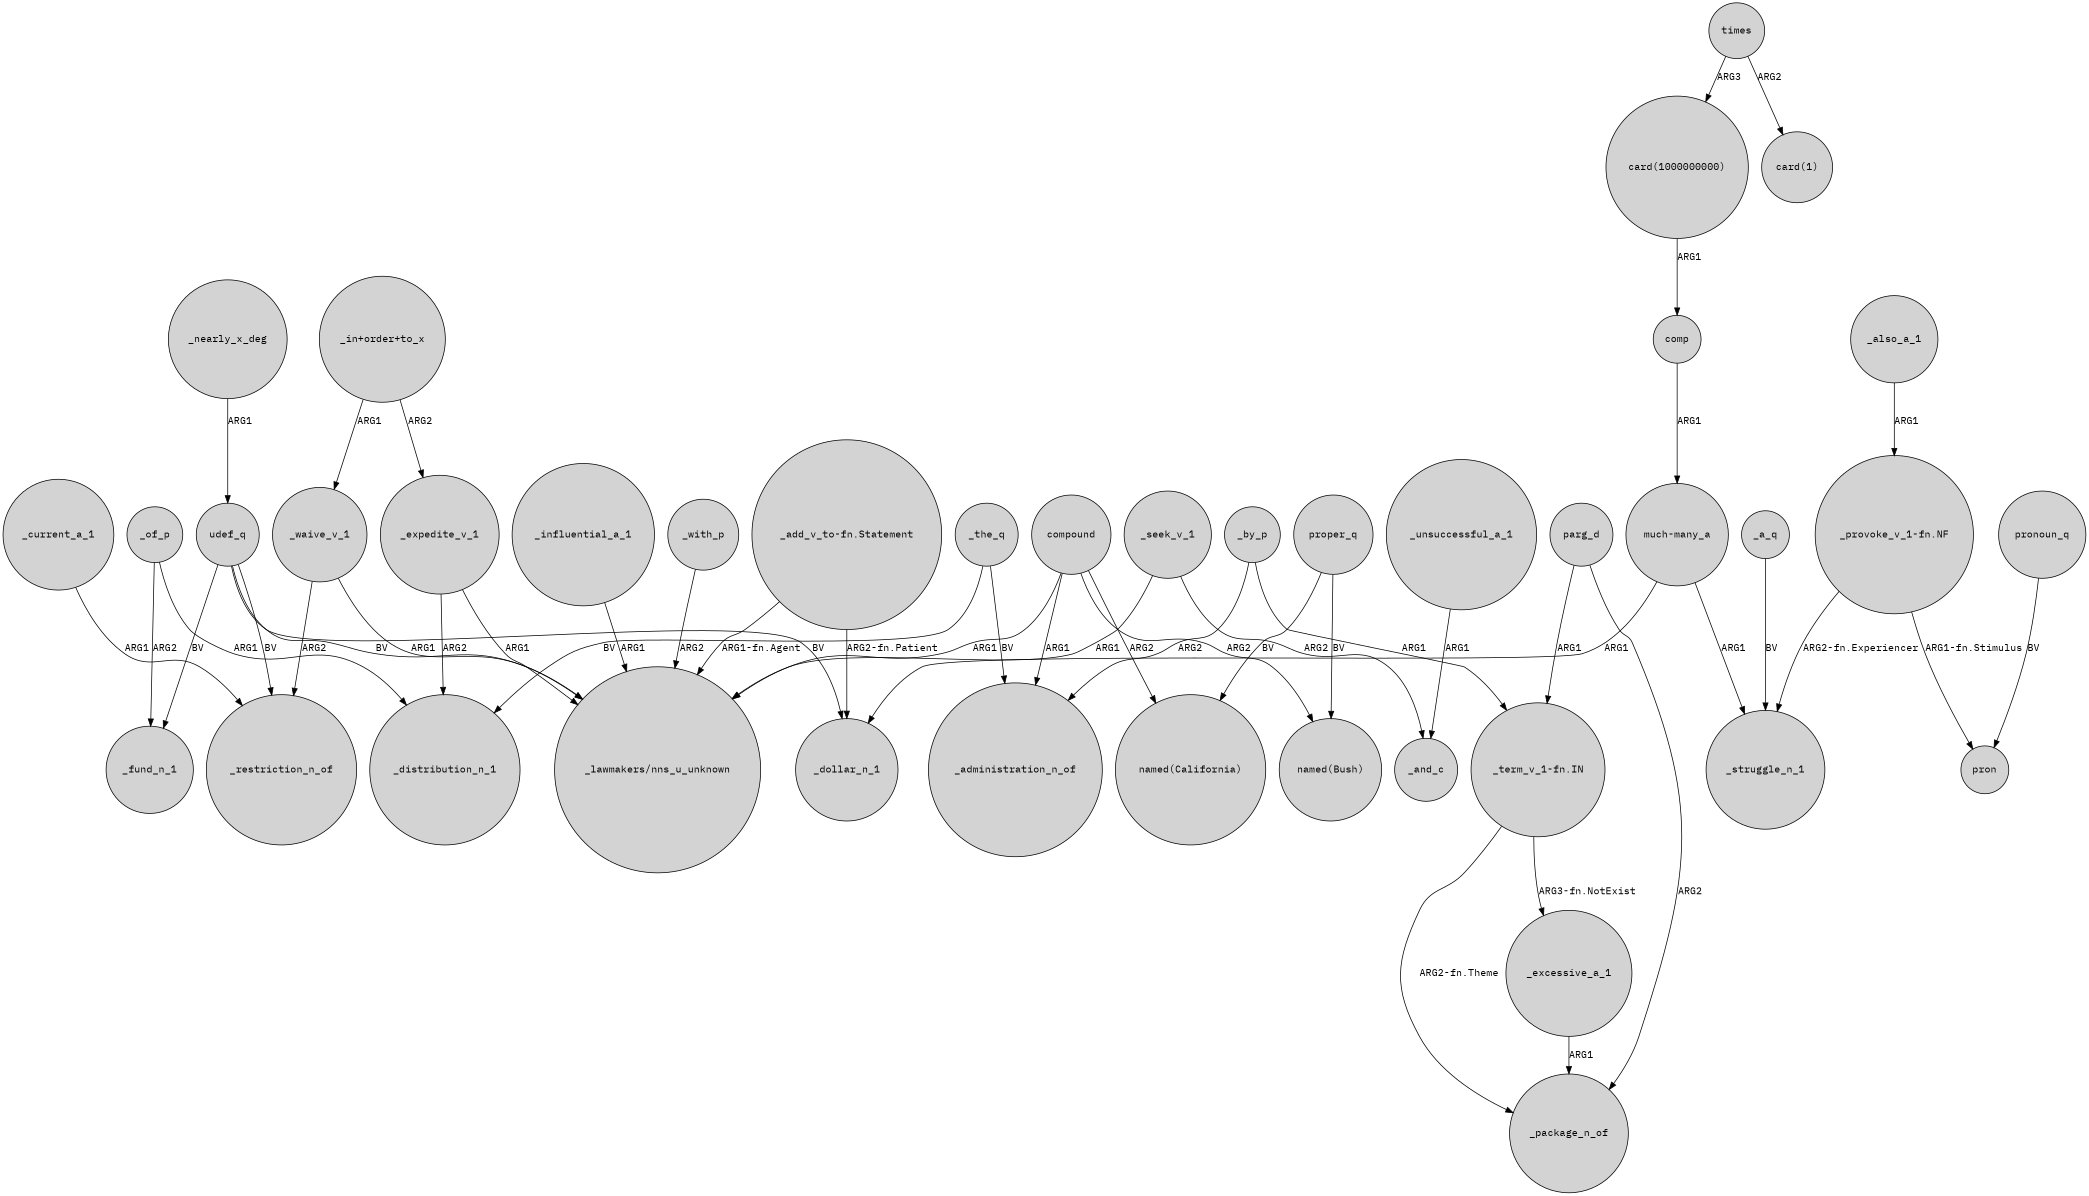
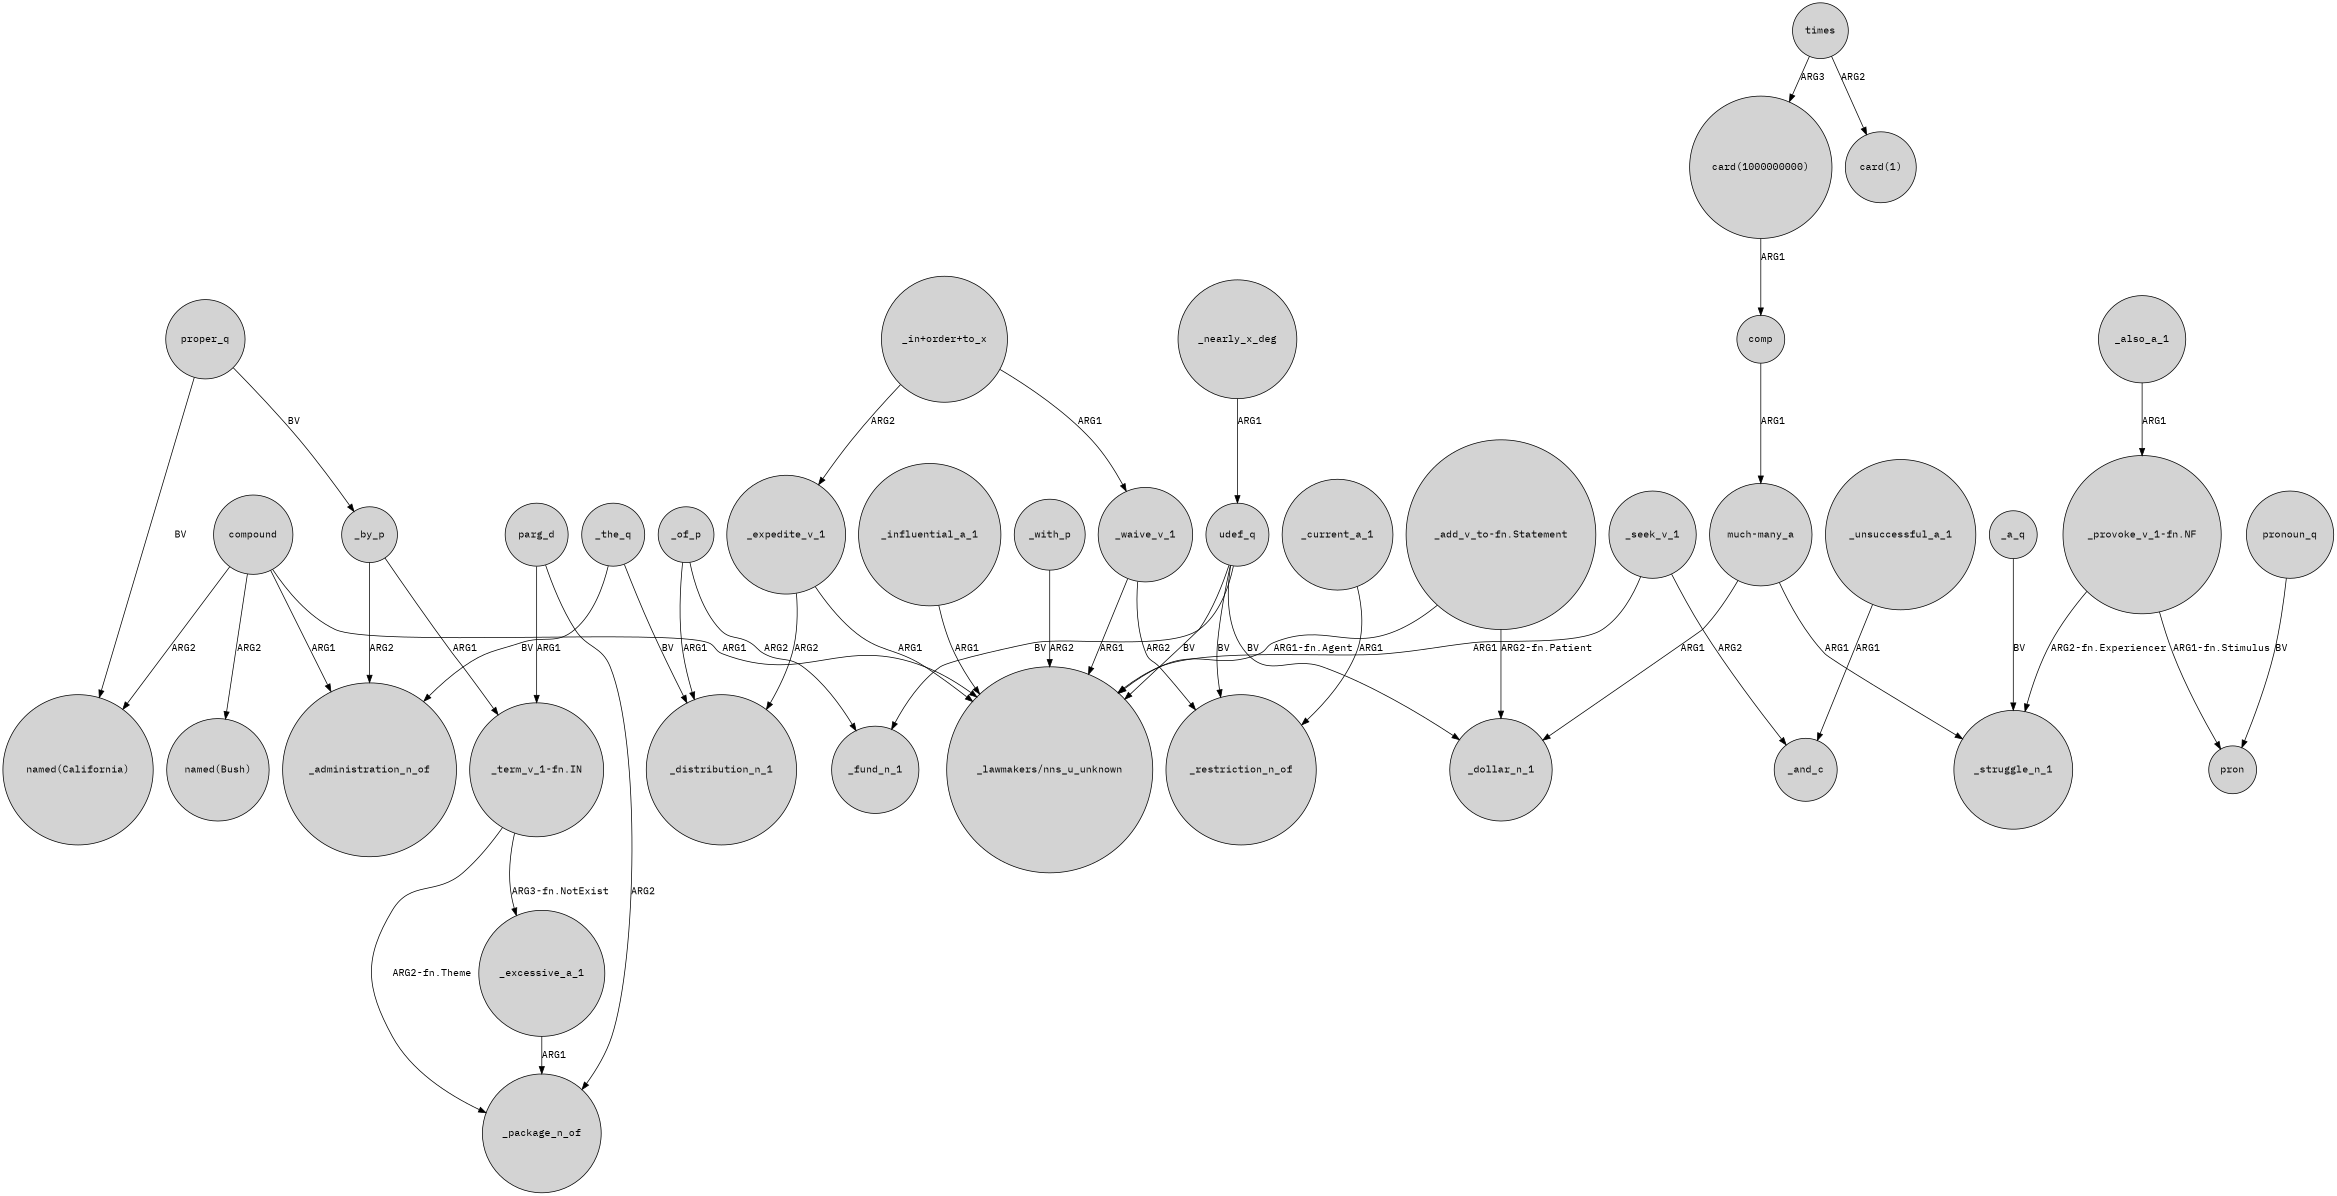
edge "proper_q" -> "named(Bush)": now "proper_q" -> "_by_p"
